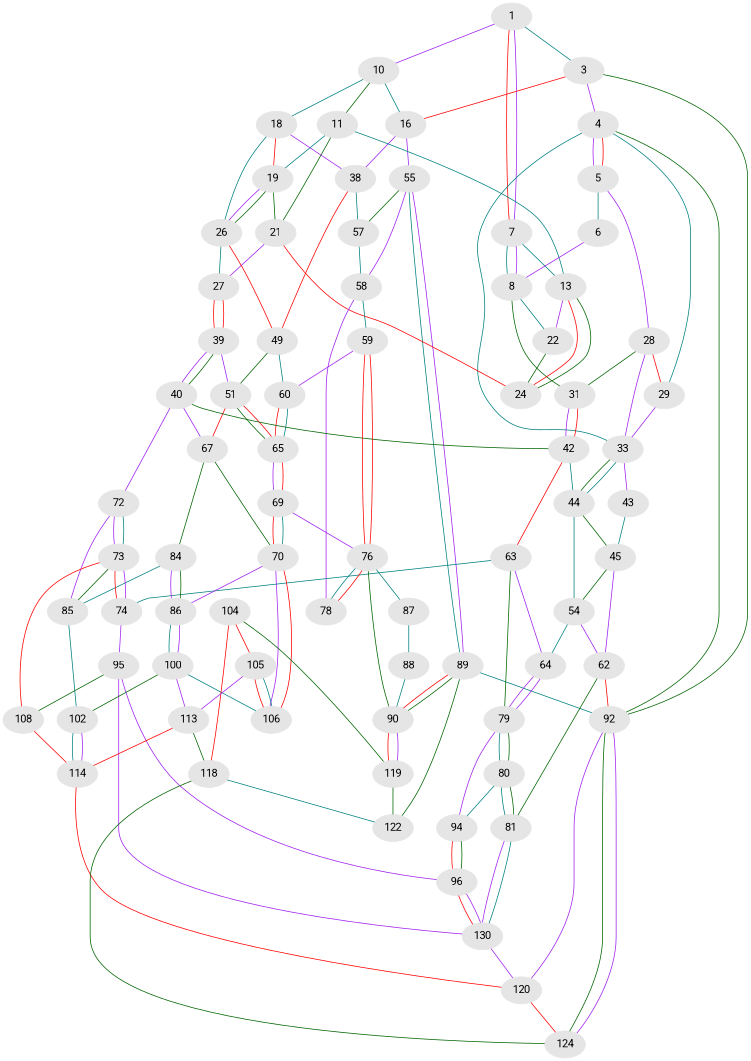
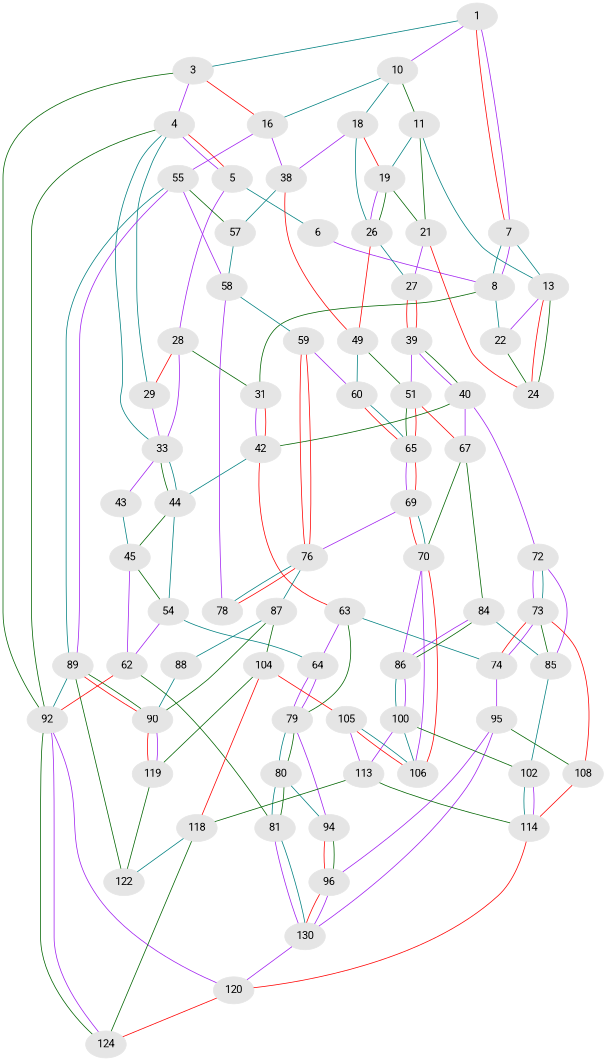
edge "87" -- "104": added
edge "76" -- "90": now "87" -- "90"
edge "113" -- "114": color red -> darkgreen
